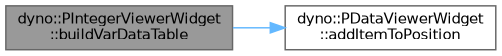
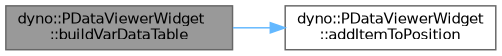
node "dyno::PIntegerViewerWidget ::buildVarDataTable": label "dyno::PIntegerViewerWidget ::buildVarDataTable" -> "dyno::PDataViewerWidget ::buildVarDataTable"
